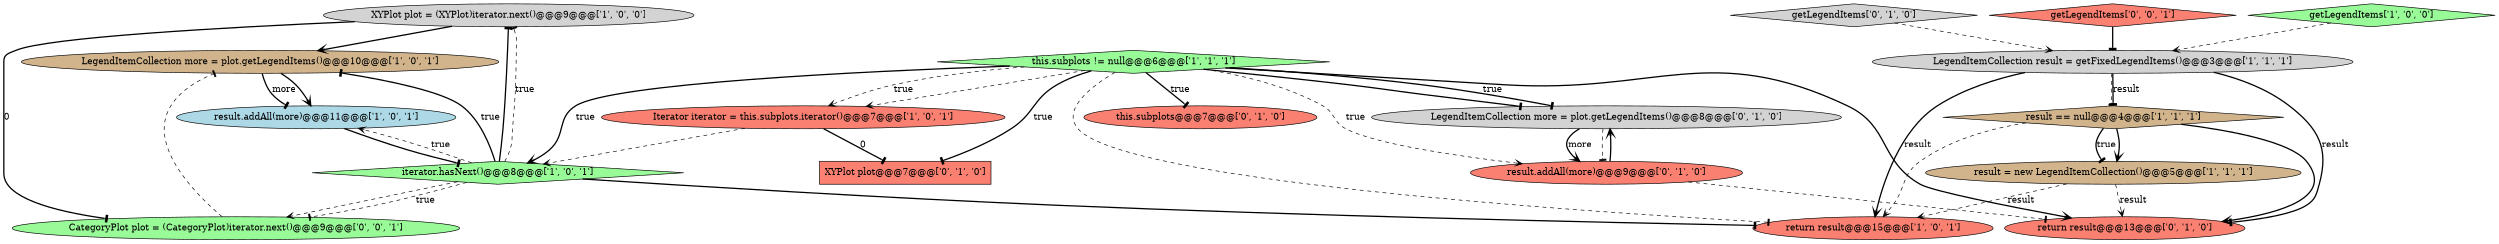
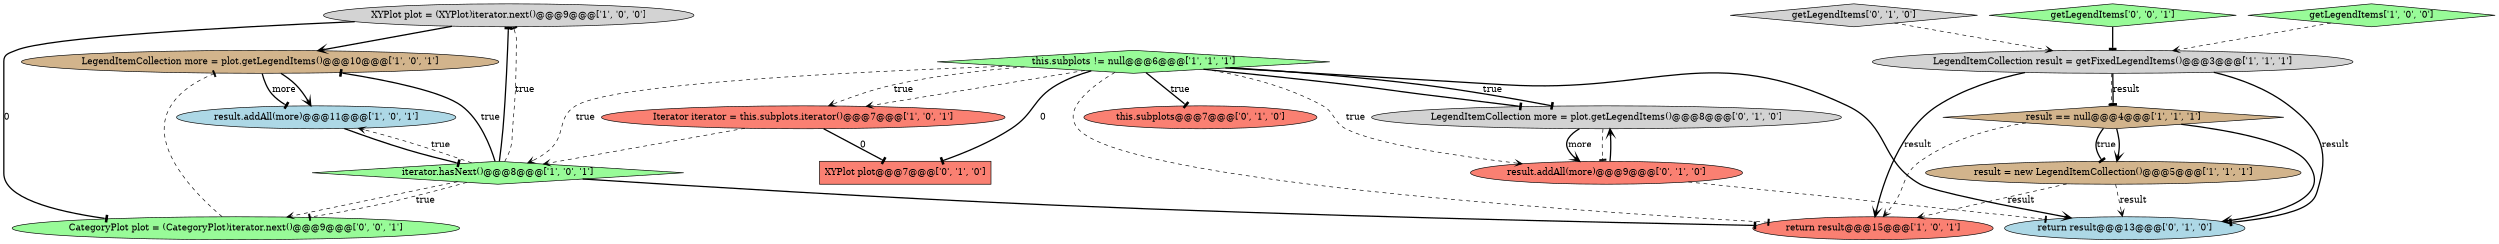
node "getLegendItems['0', '0', '1']": fillcolor salmon -> palegreen
edge "this.subplots != null@@@6@@@['1', '1', '1']" -> "iterator.hasNext()@@@8@@@['1', '0', '1']": style bold -> dashed
edge "this.subplots != null@@@6@@@['1', '1', '1']" -> "XYPlot plot@@@7@@@['0', '1', '0']": label "true" -> "0"
node "return result@@@13@@@['0', '1', '0']": fillcolor salmon -> lightblue
